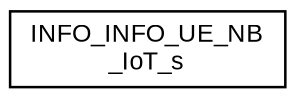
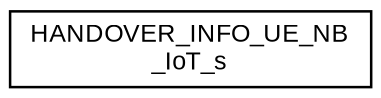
node "INFO_INFO_UE_NB _IoT_s": label "INFO_INFO_UE_NB _IoT_s" -> "HANDOVER_INFO_UE_NB _IoT_s"
